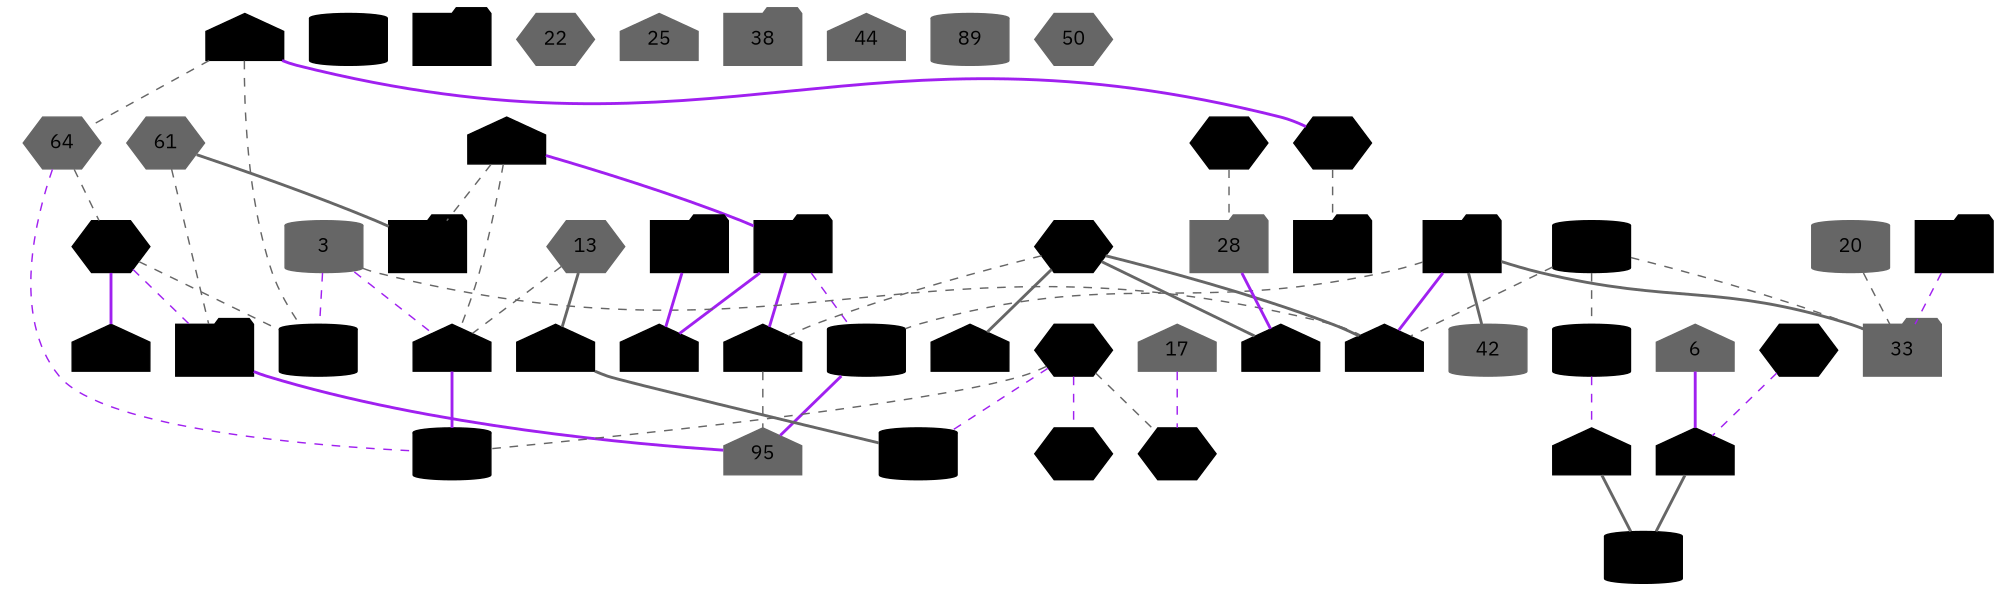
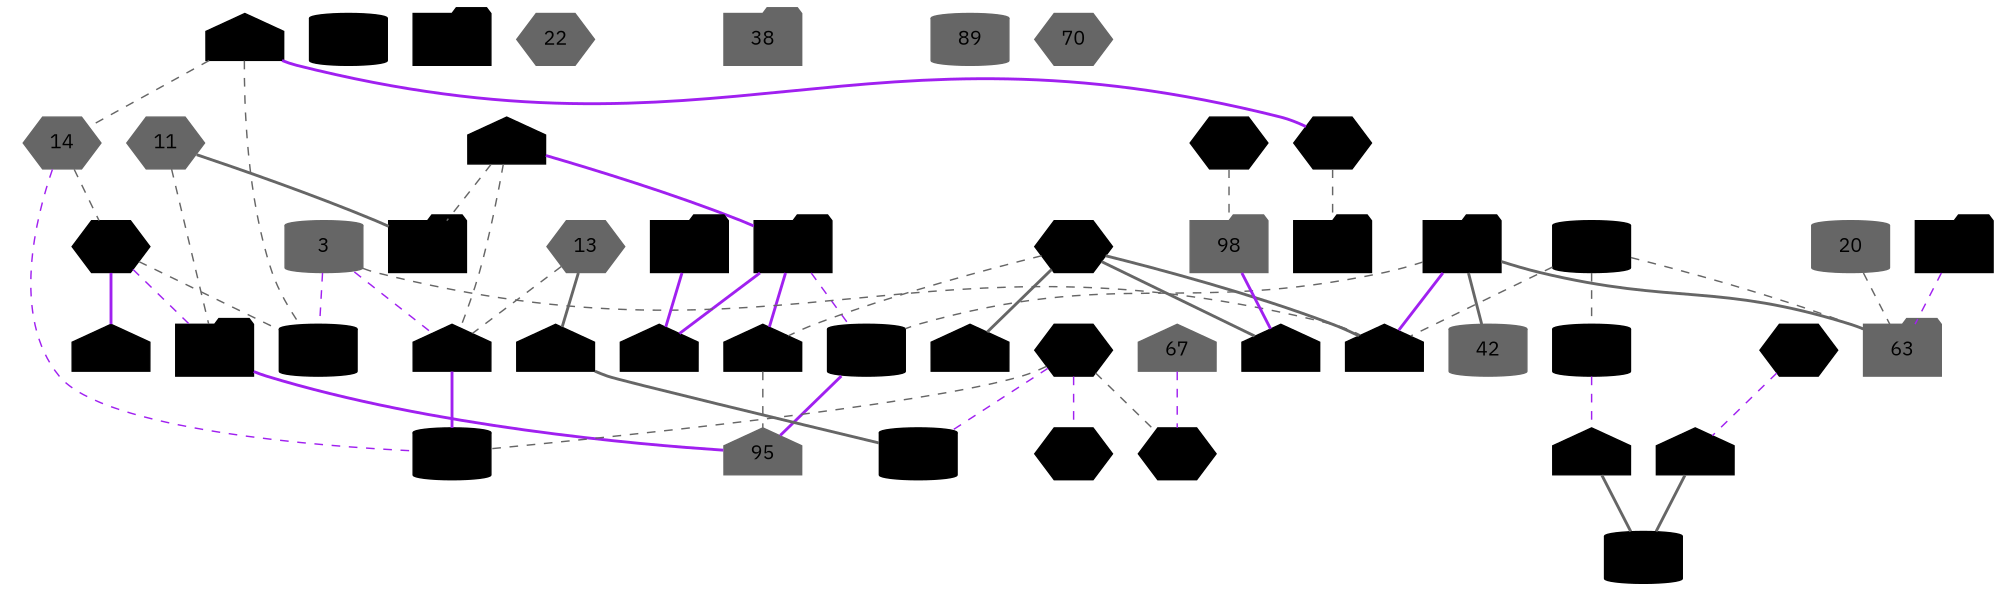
node "25": removed
node "44": removed
node "50": label "50" -> "70"
node "64": label "64" -> "14"
node "61": label "61" -> "11"
node "28": label "28" -> "98"
node "17": label "17" -> "67"
node "6": removed
node "33": label "33" -> "63"
